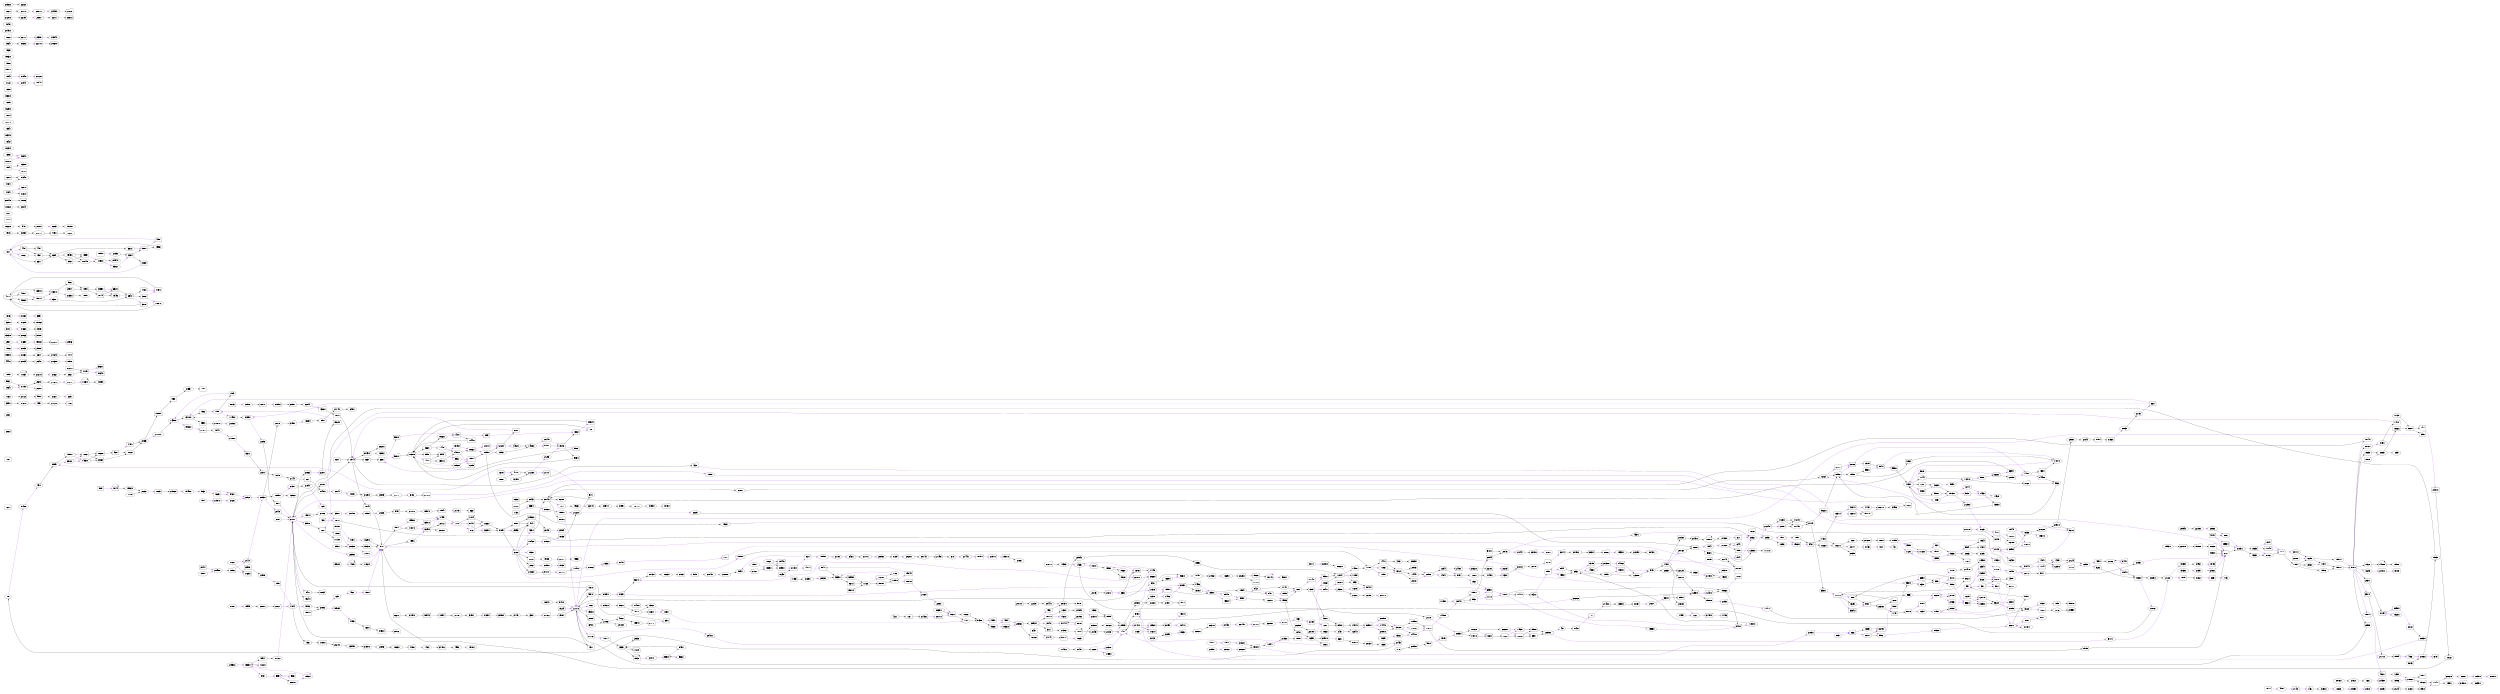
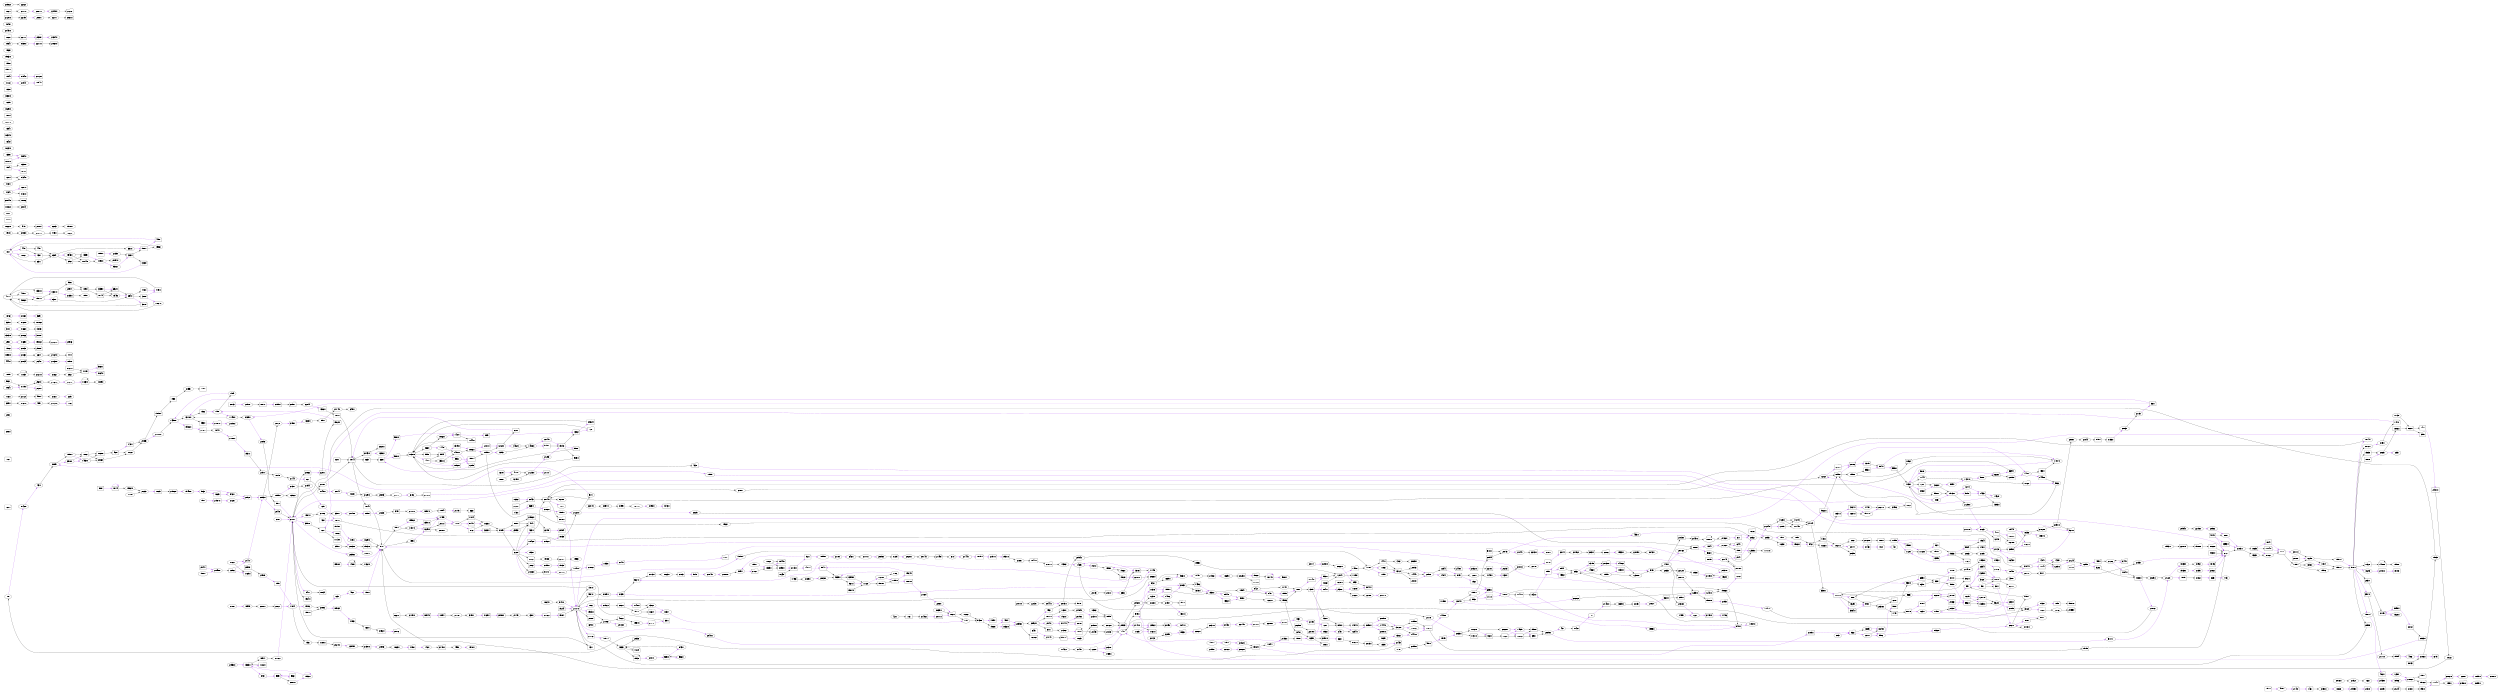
node "1926-": removed
node "1041+": added
edge "853-" -> "1038-": now "979+" -> "1038-"
edge "2045-" -> "1501+": now "2157-" -> "1501+"
